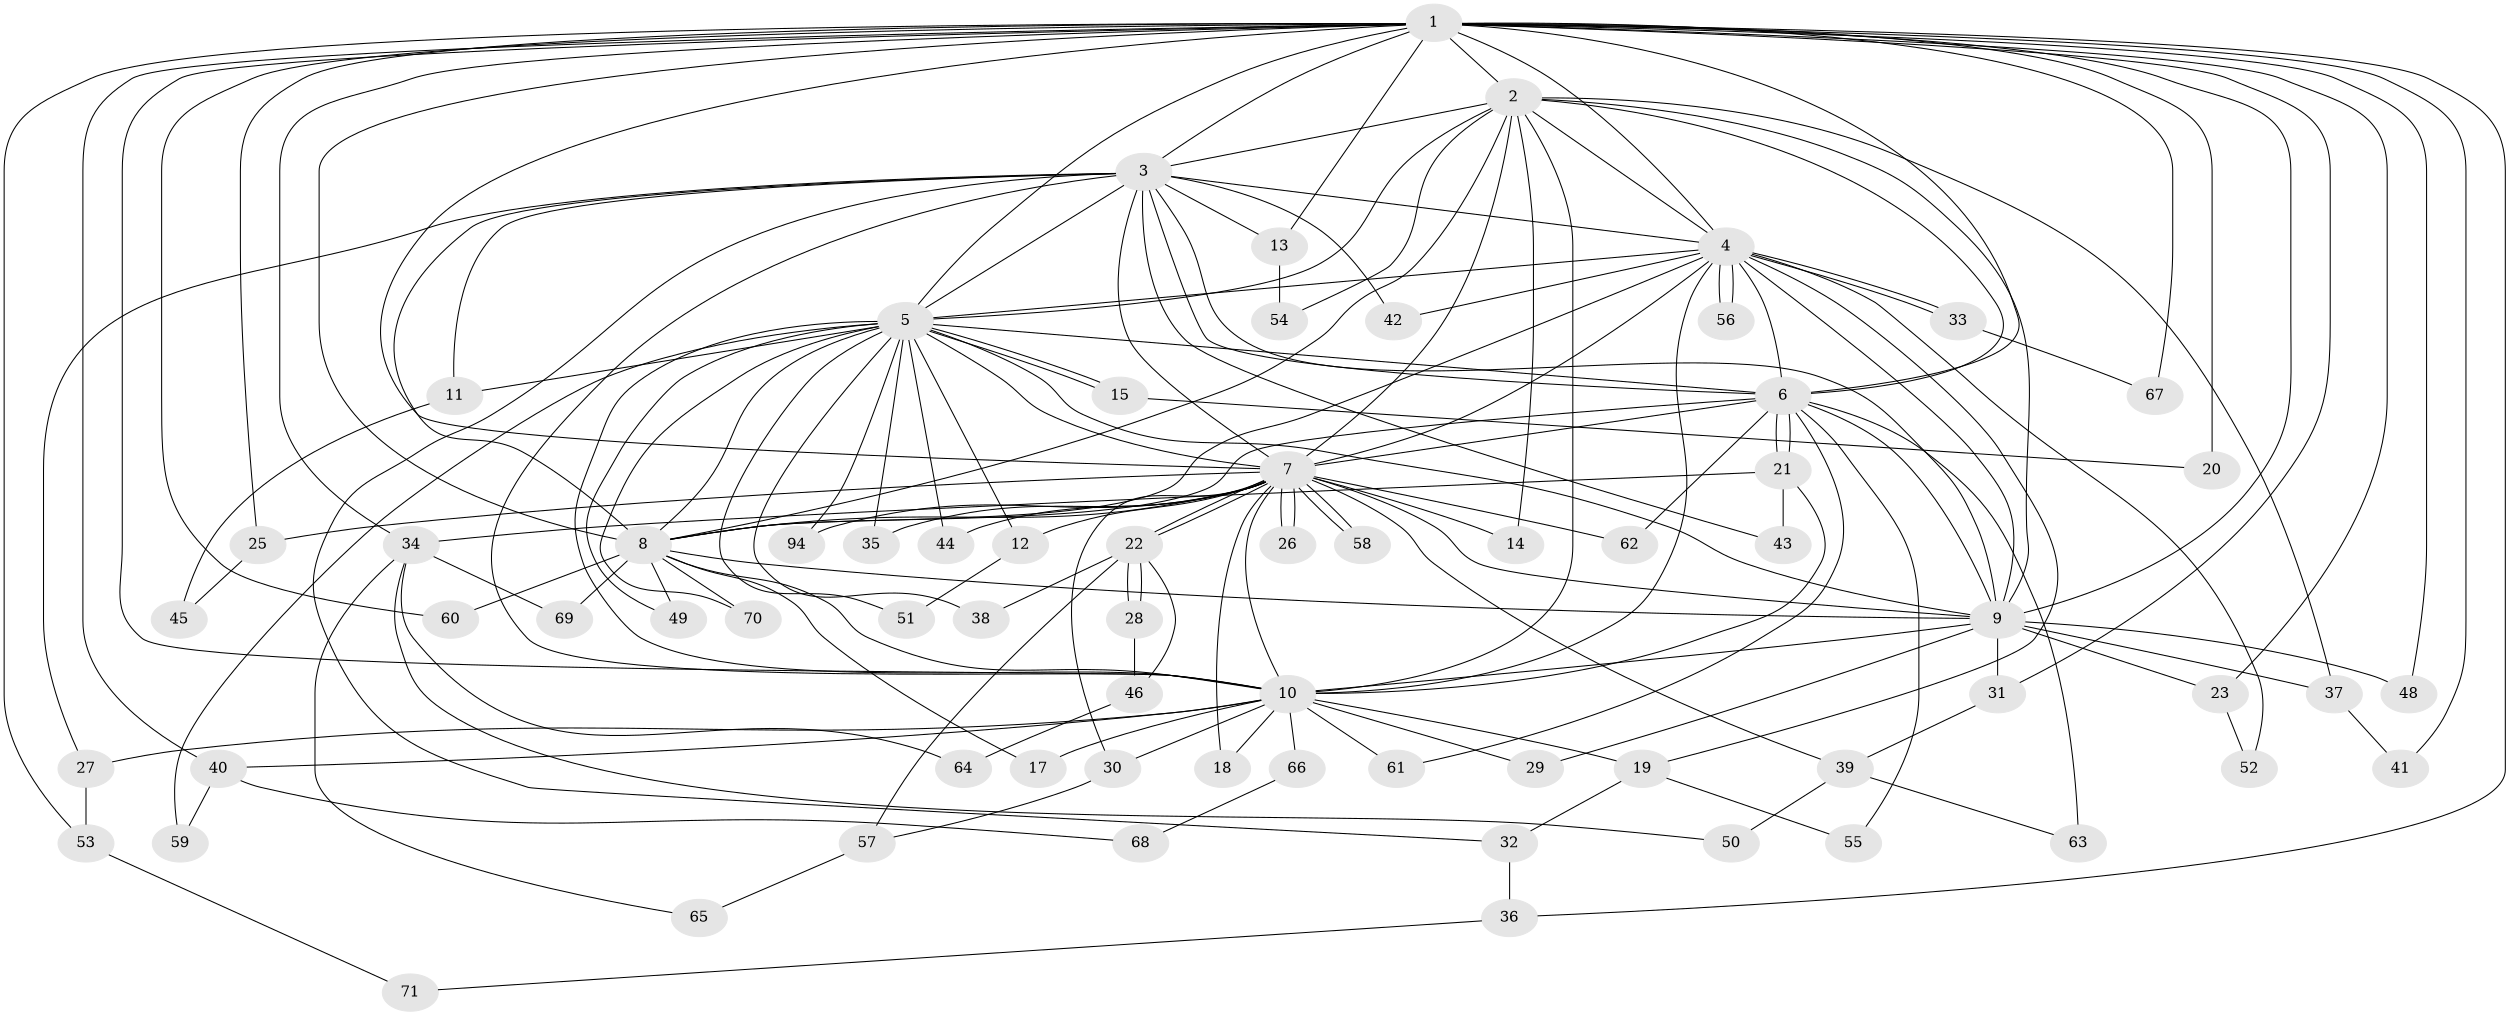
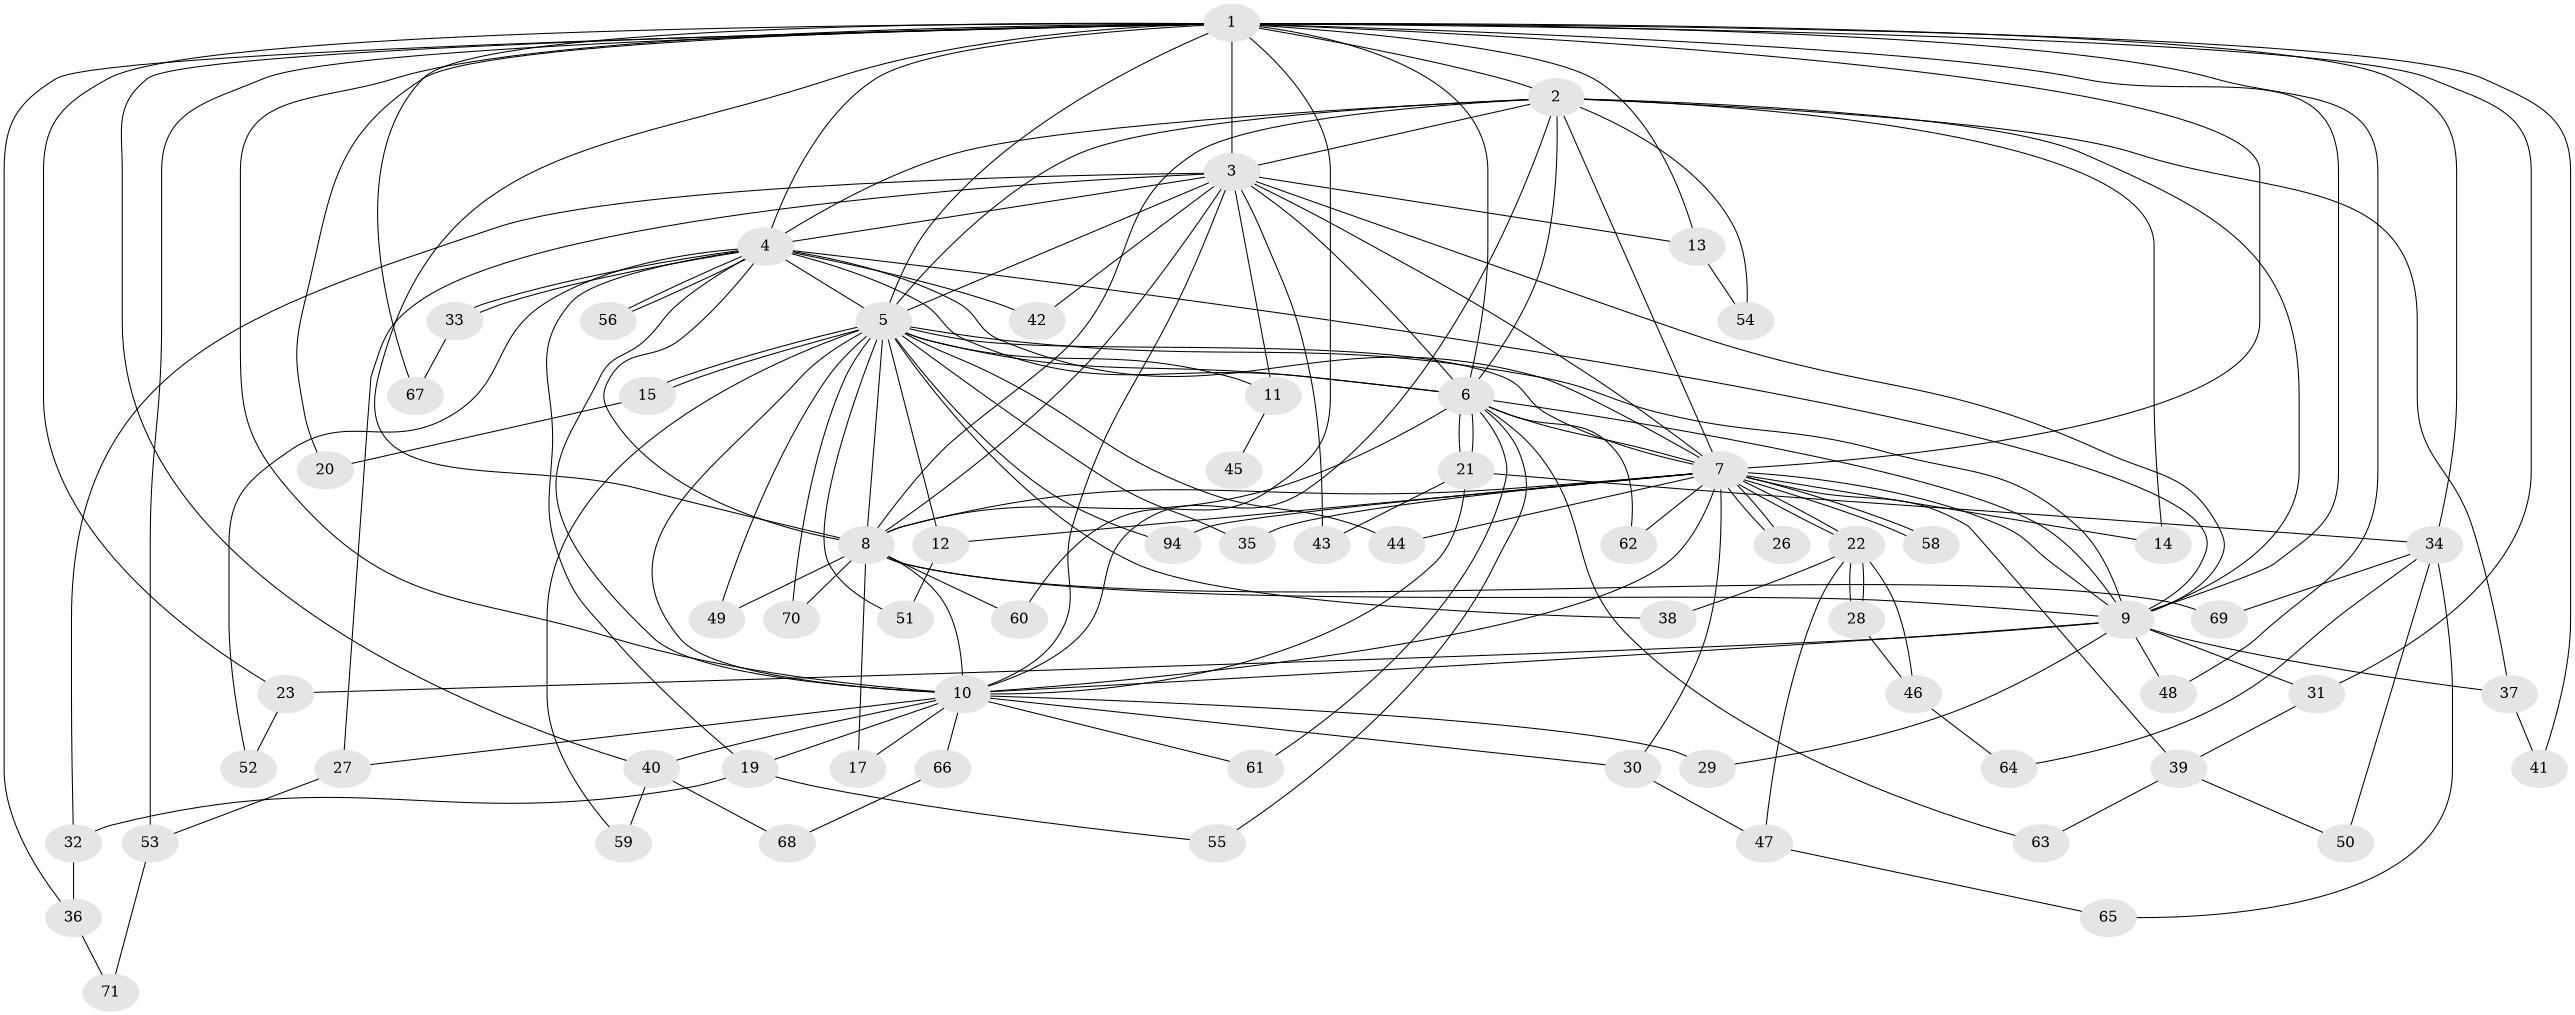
node "25": removed
node "18": removed
node "57": label "57" -> "47"
